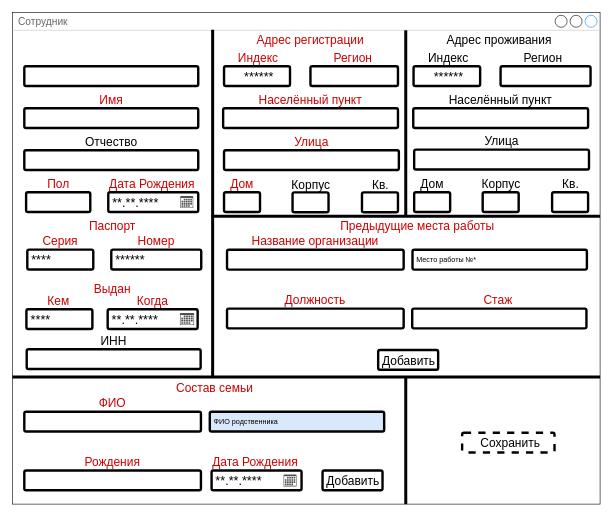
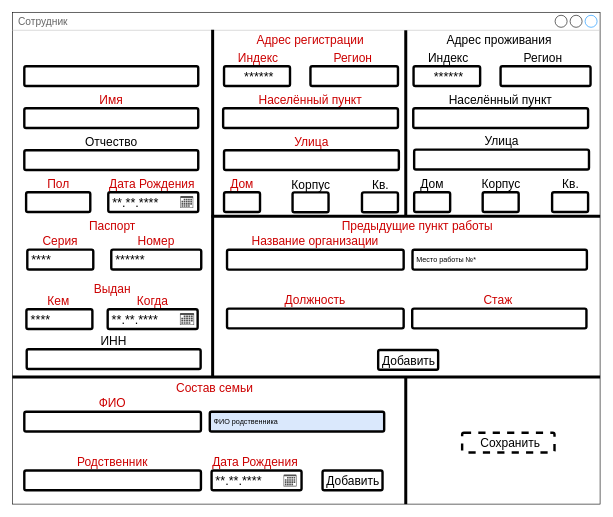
node "Предыдущие места работы": label "Предыдущие места работы" -> "Предыдущие пункт работы"
node "Рождения": label "Рождения" -> "Родственник"
